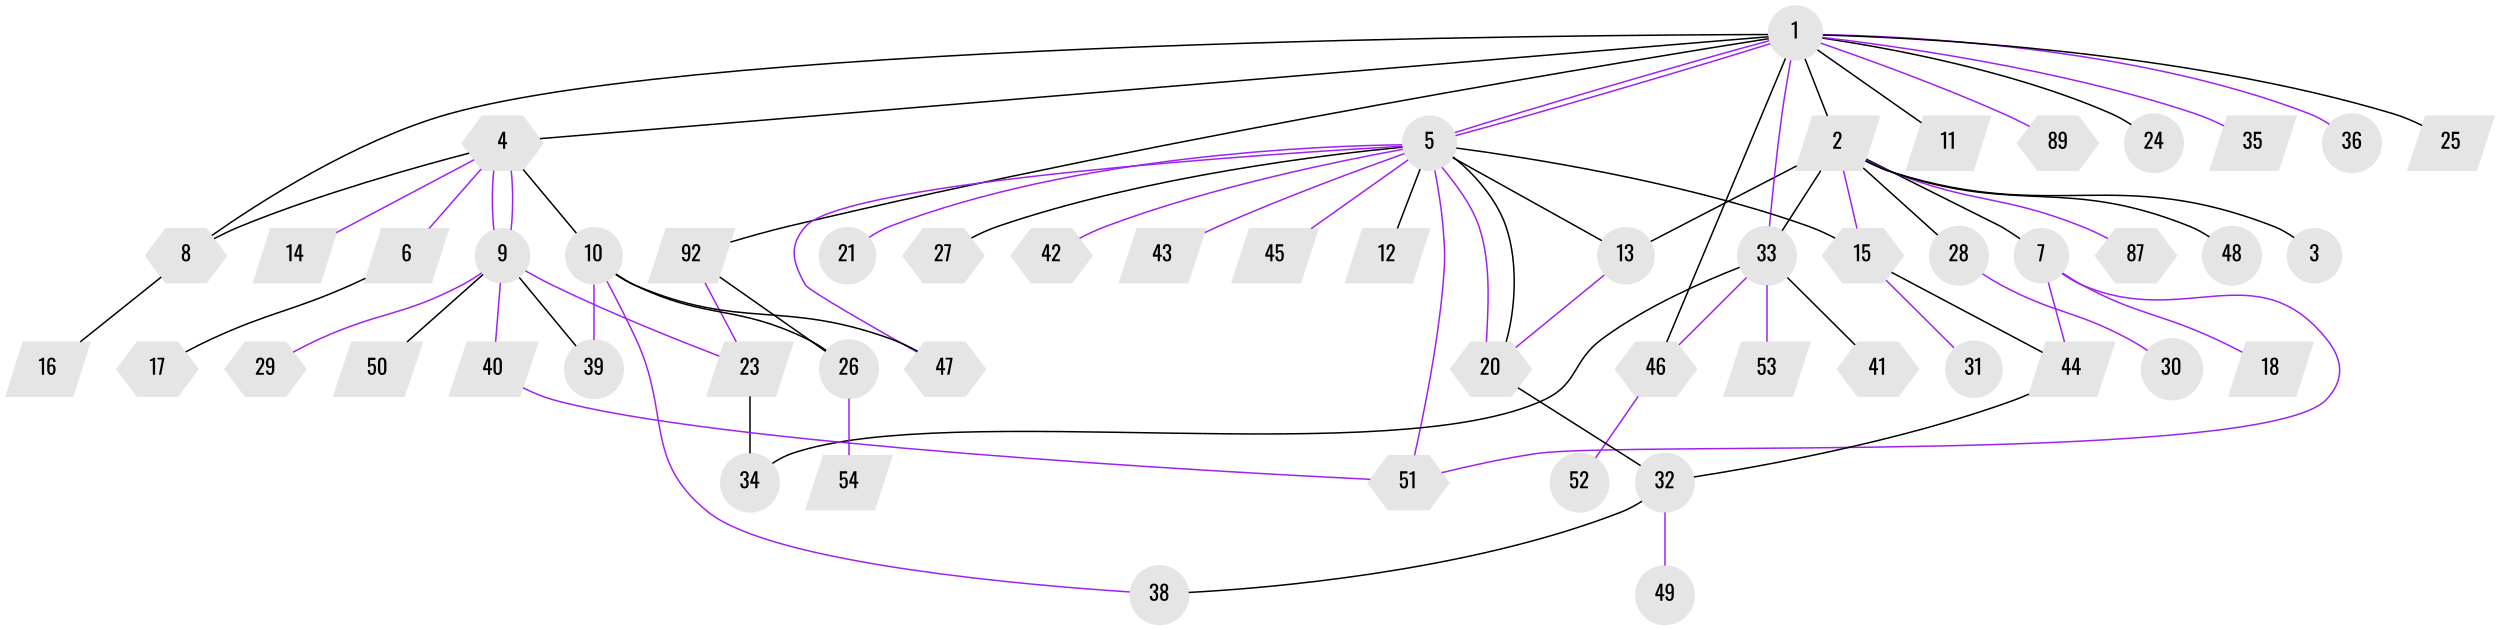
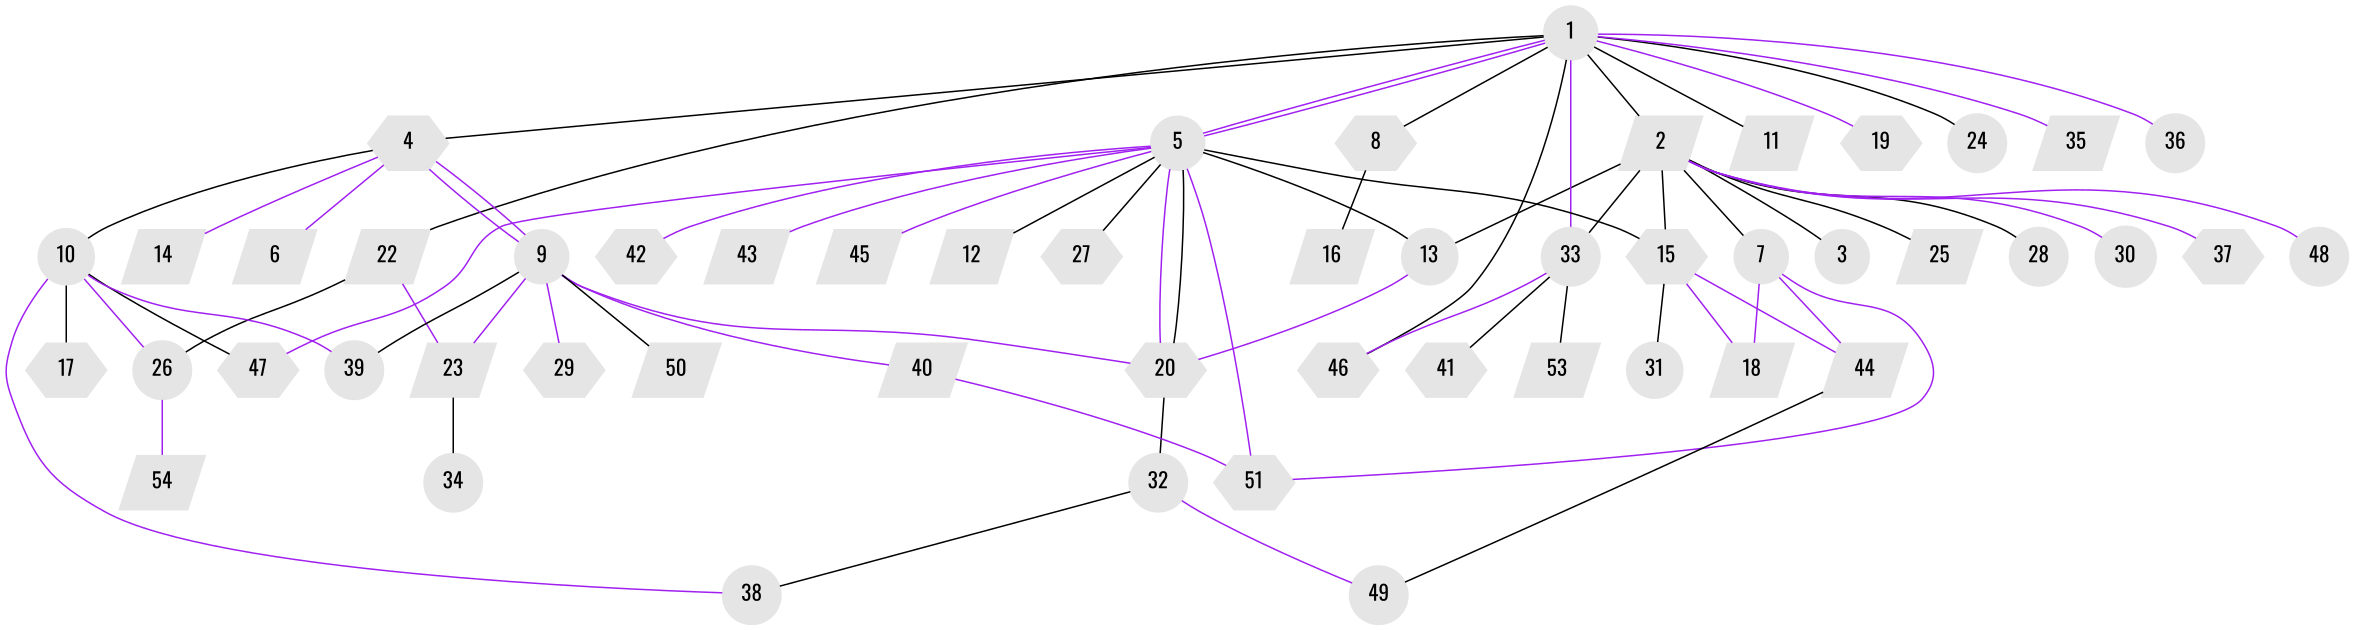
edge "1" -- "25": now "2" -- "25"
node "89": label "89" -> "19"
edge "4" -- "8": removed
edge "2" -- "15": color purple -> black
edge "2" -- "48": color black -> purple
node "92": label "92" -> "22"
node "21": removed
node "87": label "87" -> "37"
edge "15" -- "44": color black -> purple
edge "15" -- "18": added
edge "33" -- "53": color purple -> black
edge "6" -- "17": now "10" -- "17"
edge "15" -- "31": color purple -> black
edge "28" -- "30": now "2" -- "30"
edge "10" -- "26": color black -> purple
edge "9" -- "20": added
edge "33" -- "34": removed
edge "44" -- "32": now "44" -- "49"
node "52": removed
